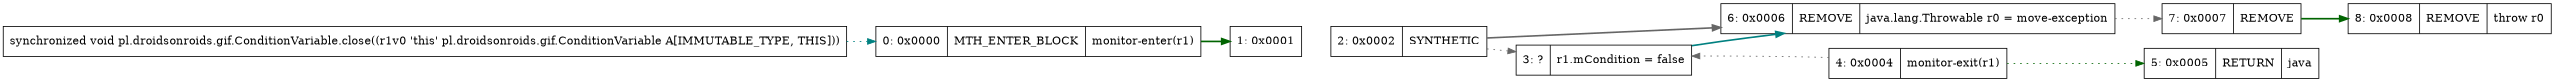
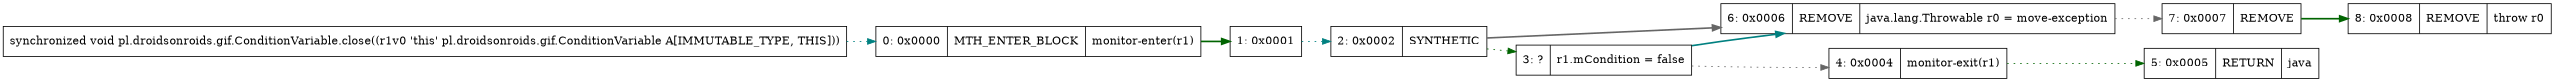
edge "1: 0x0001" -> "2: 0x0002": added
edge "2: 0x0002" -> "3: ?": color gray40 -> darkgreen
edge "4: 0x0004" -> "3: ?": reversed
